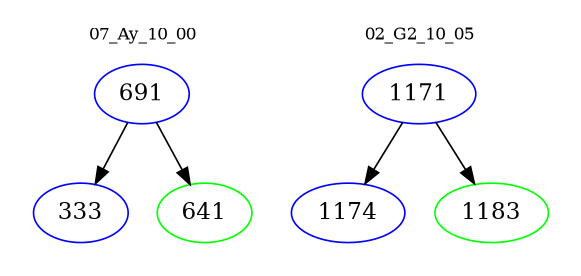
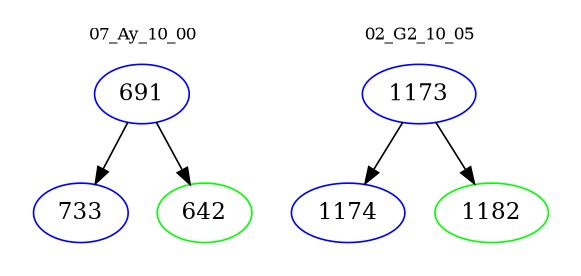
node "1171": label "1171" -> "1173"
node "333": label "333" -> "733"
node "641": label "641" -> "642"
node "1183": label "1183" -> "1182"
